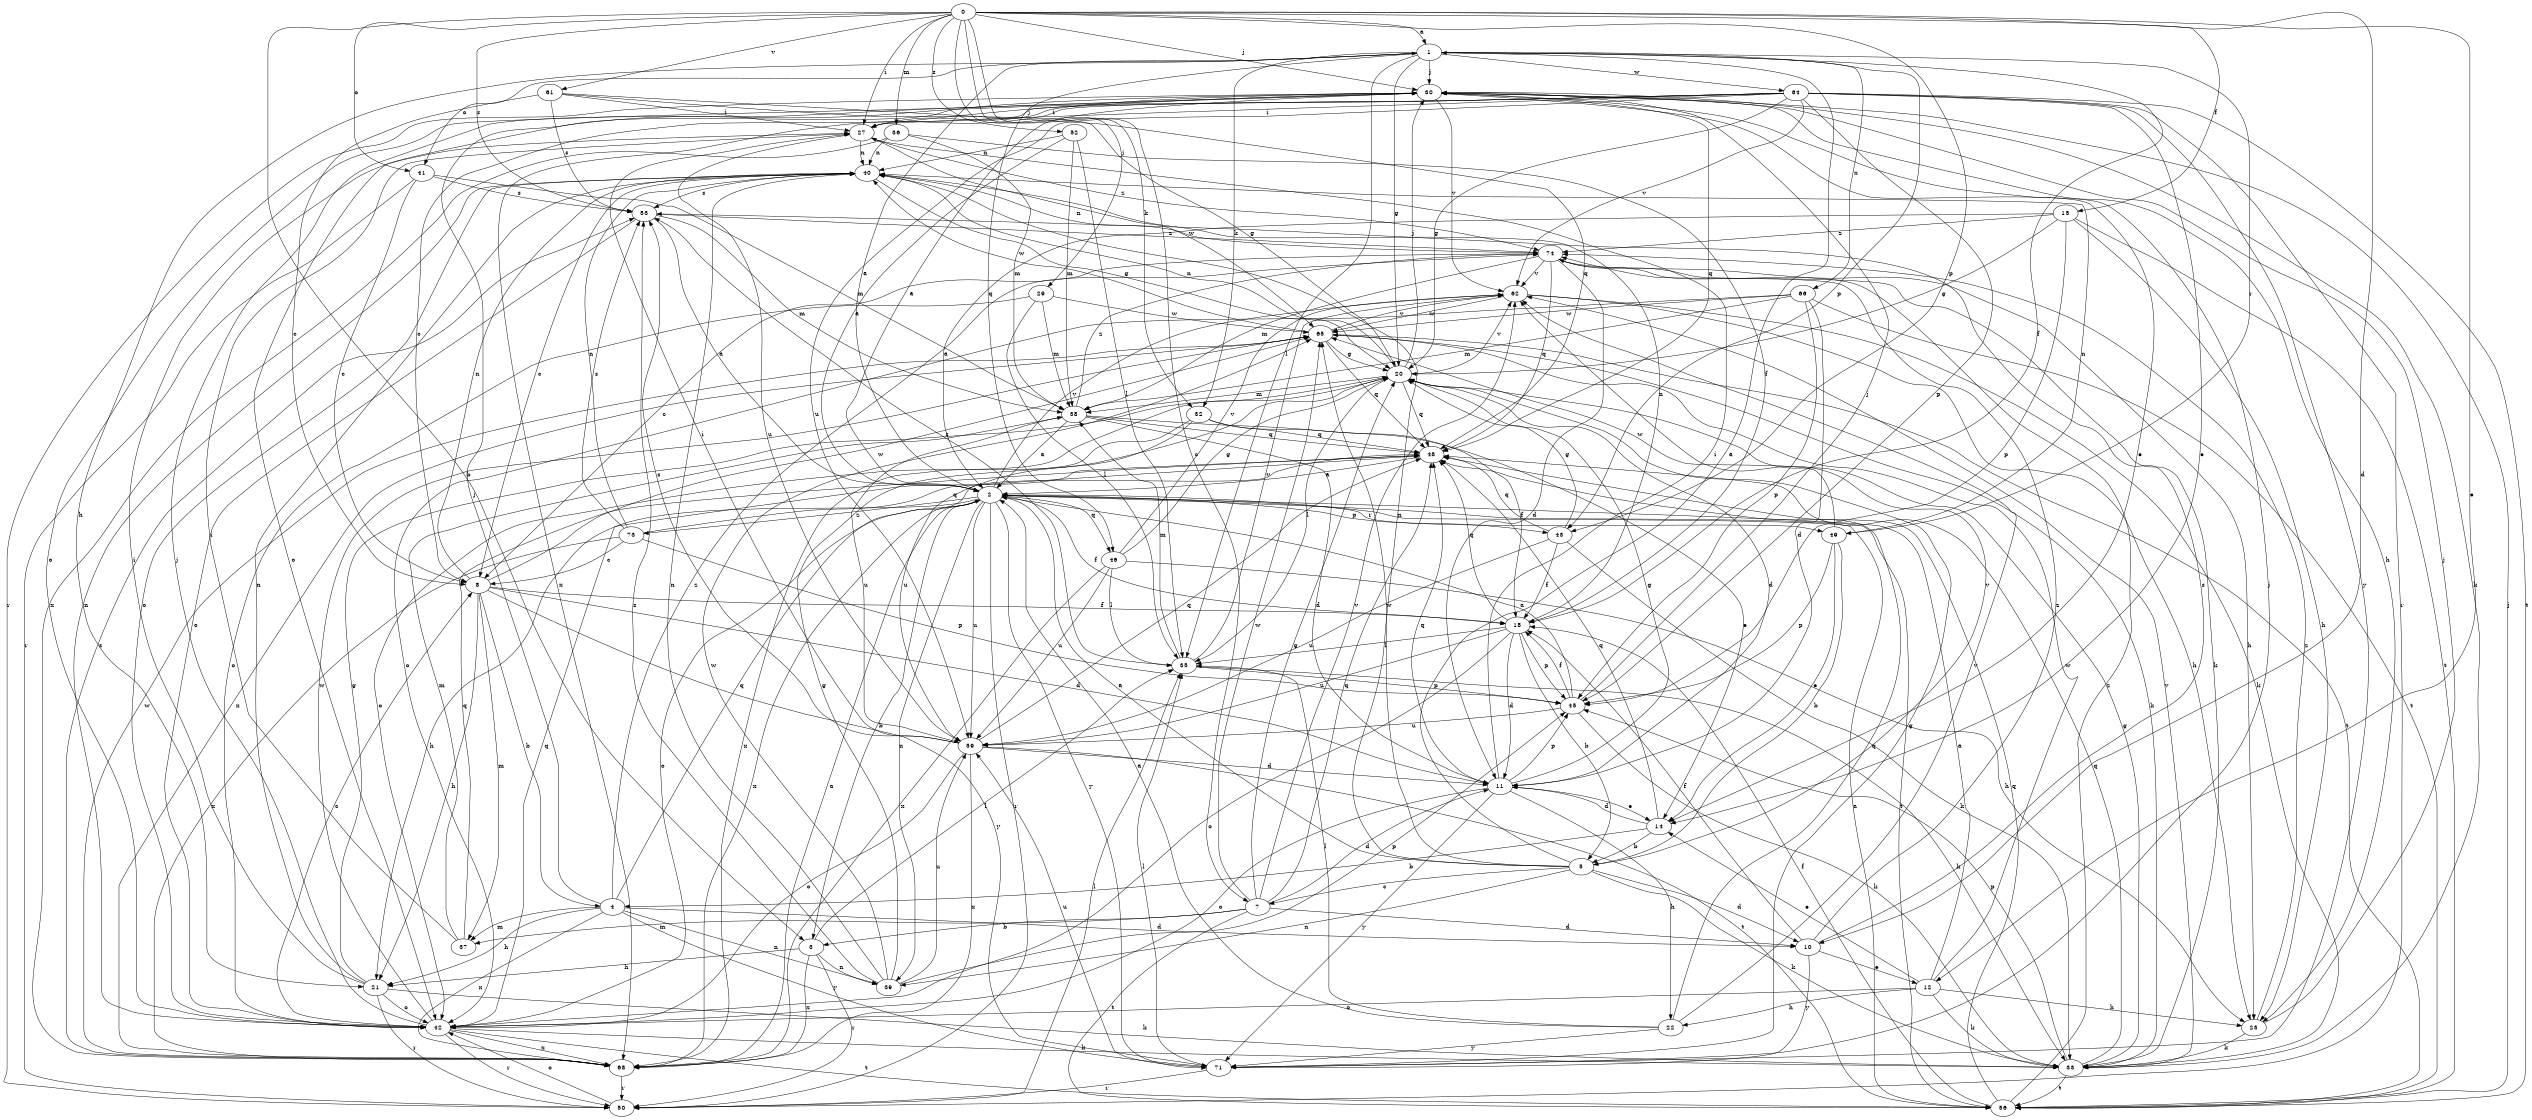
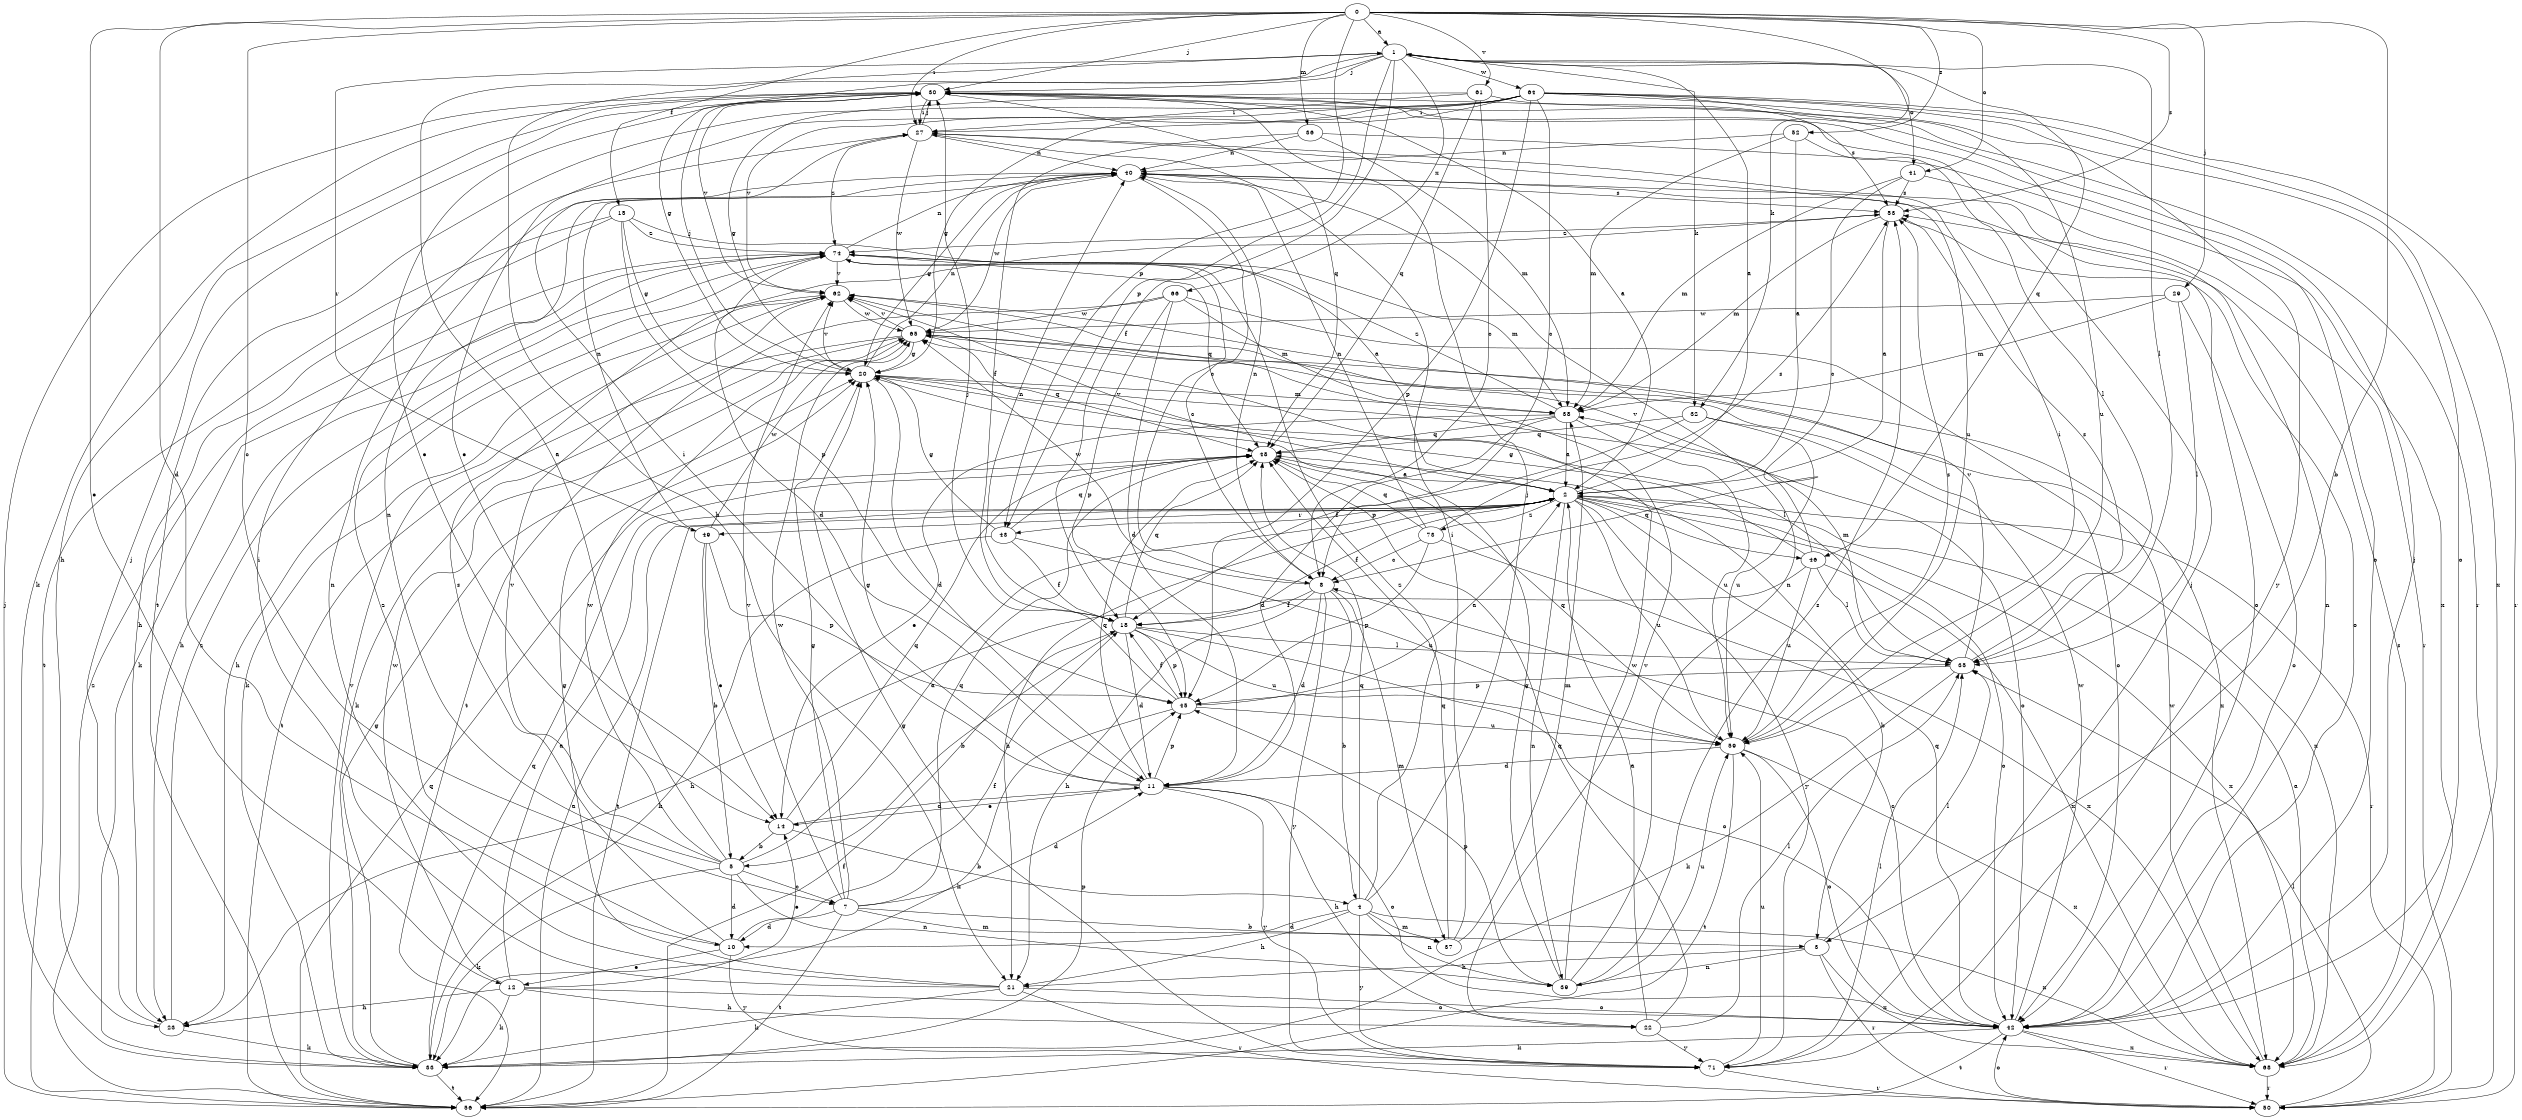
edge "65" -> "40": reversed
edge "20" -> "48": removed, label "q"
